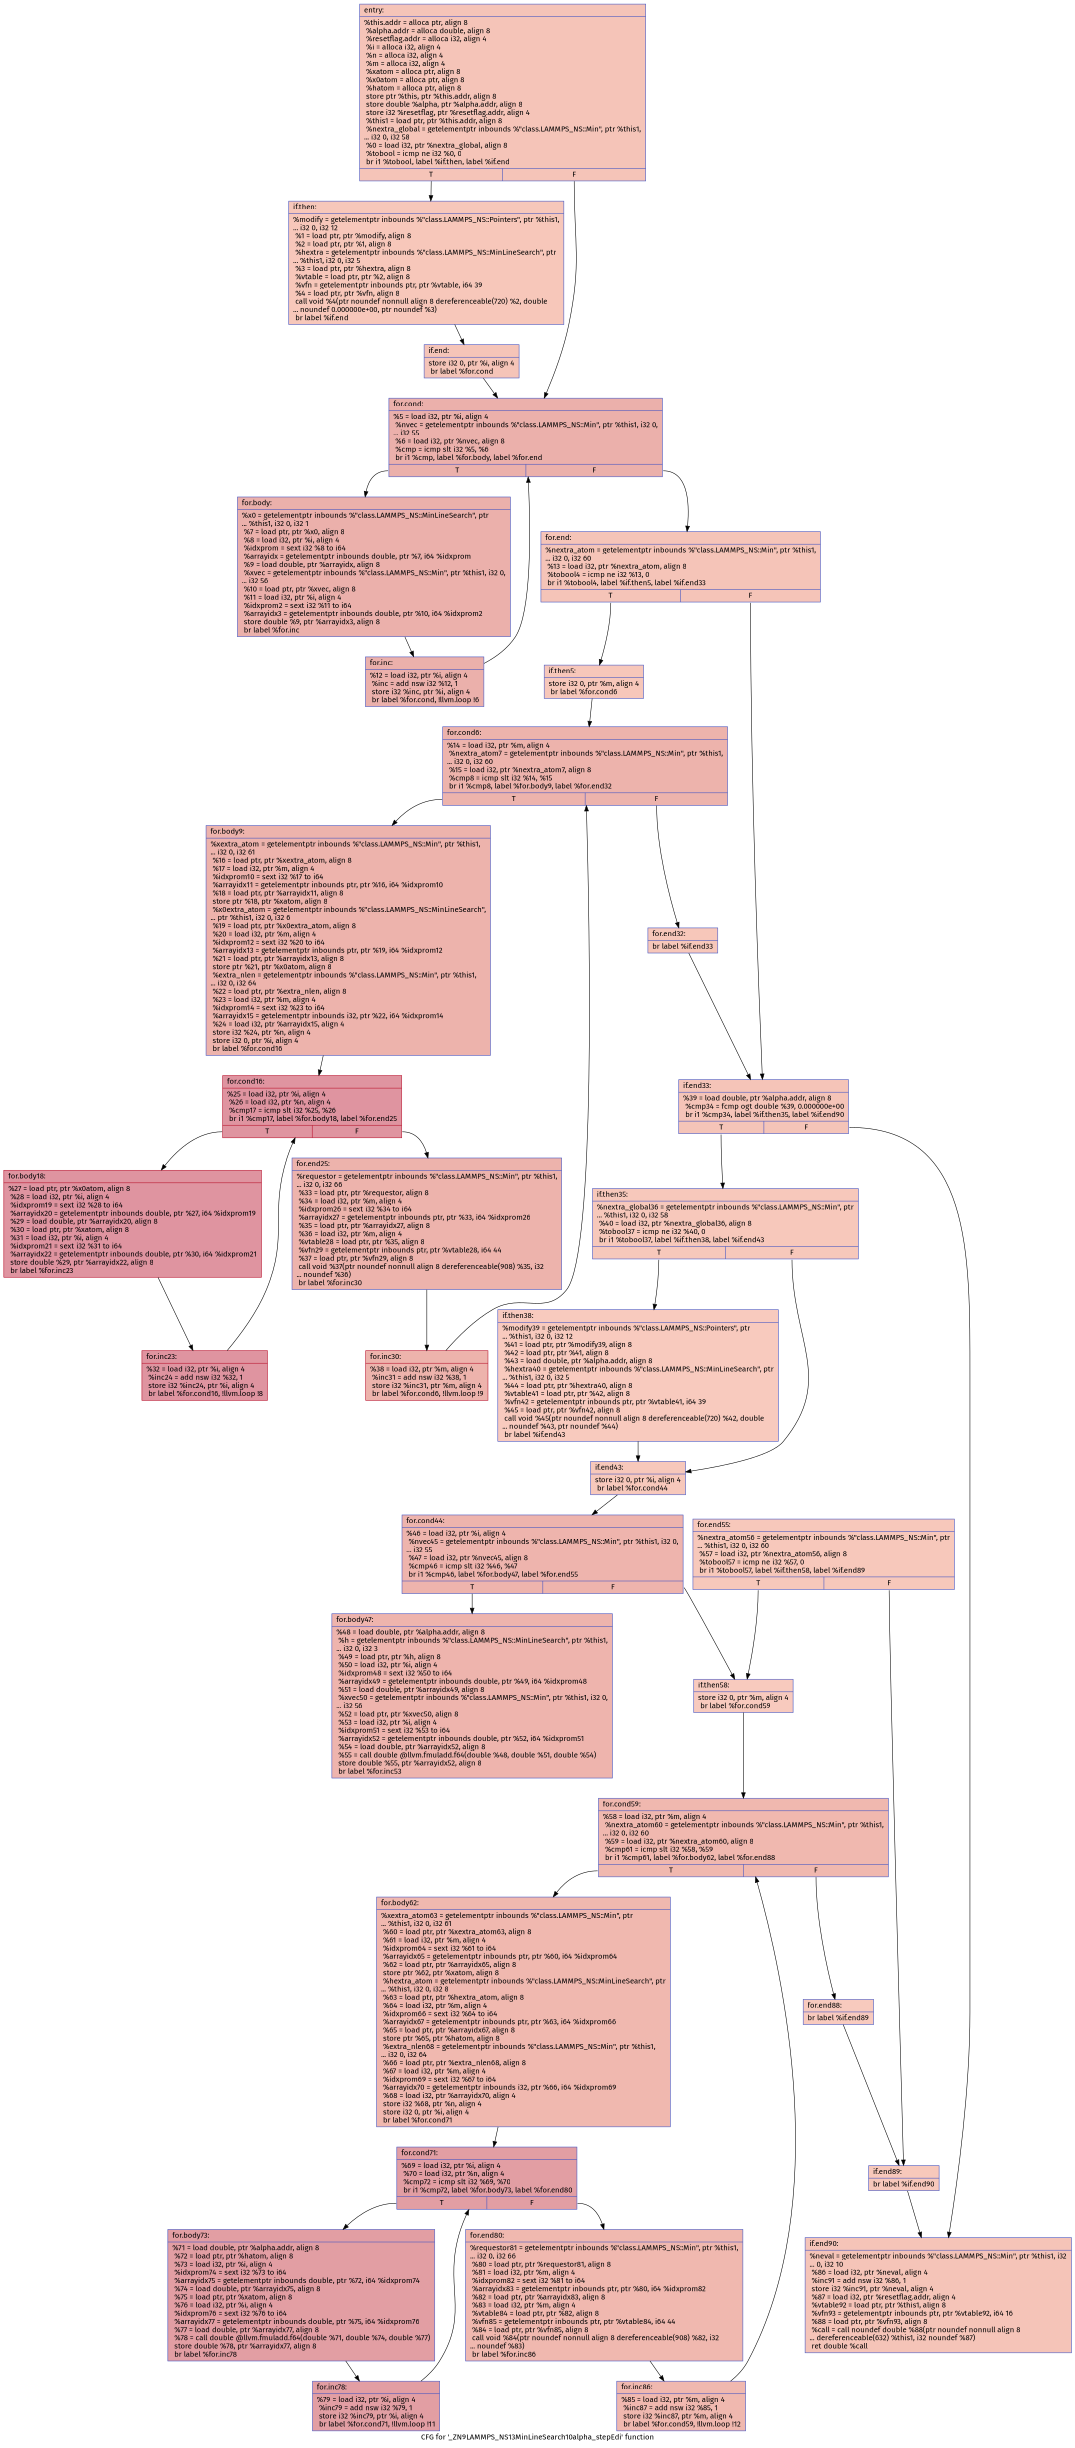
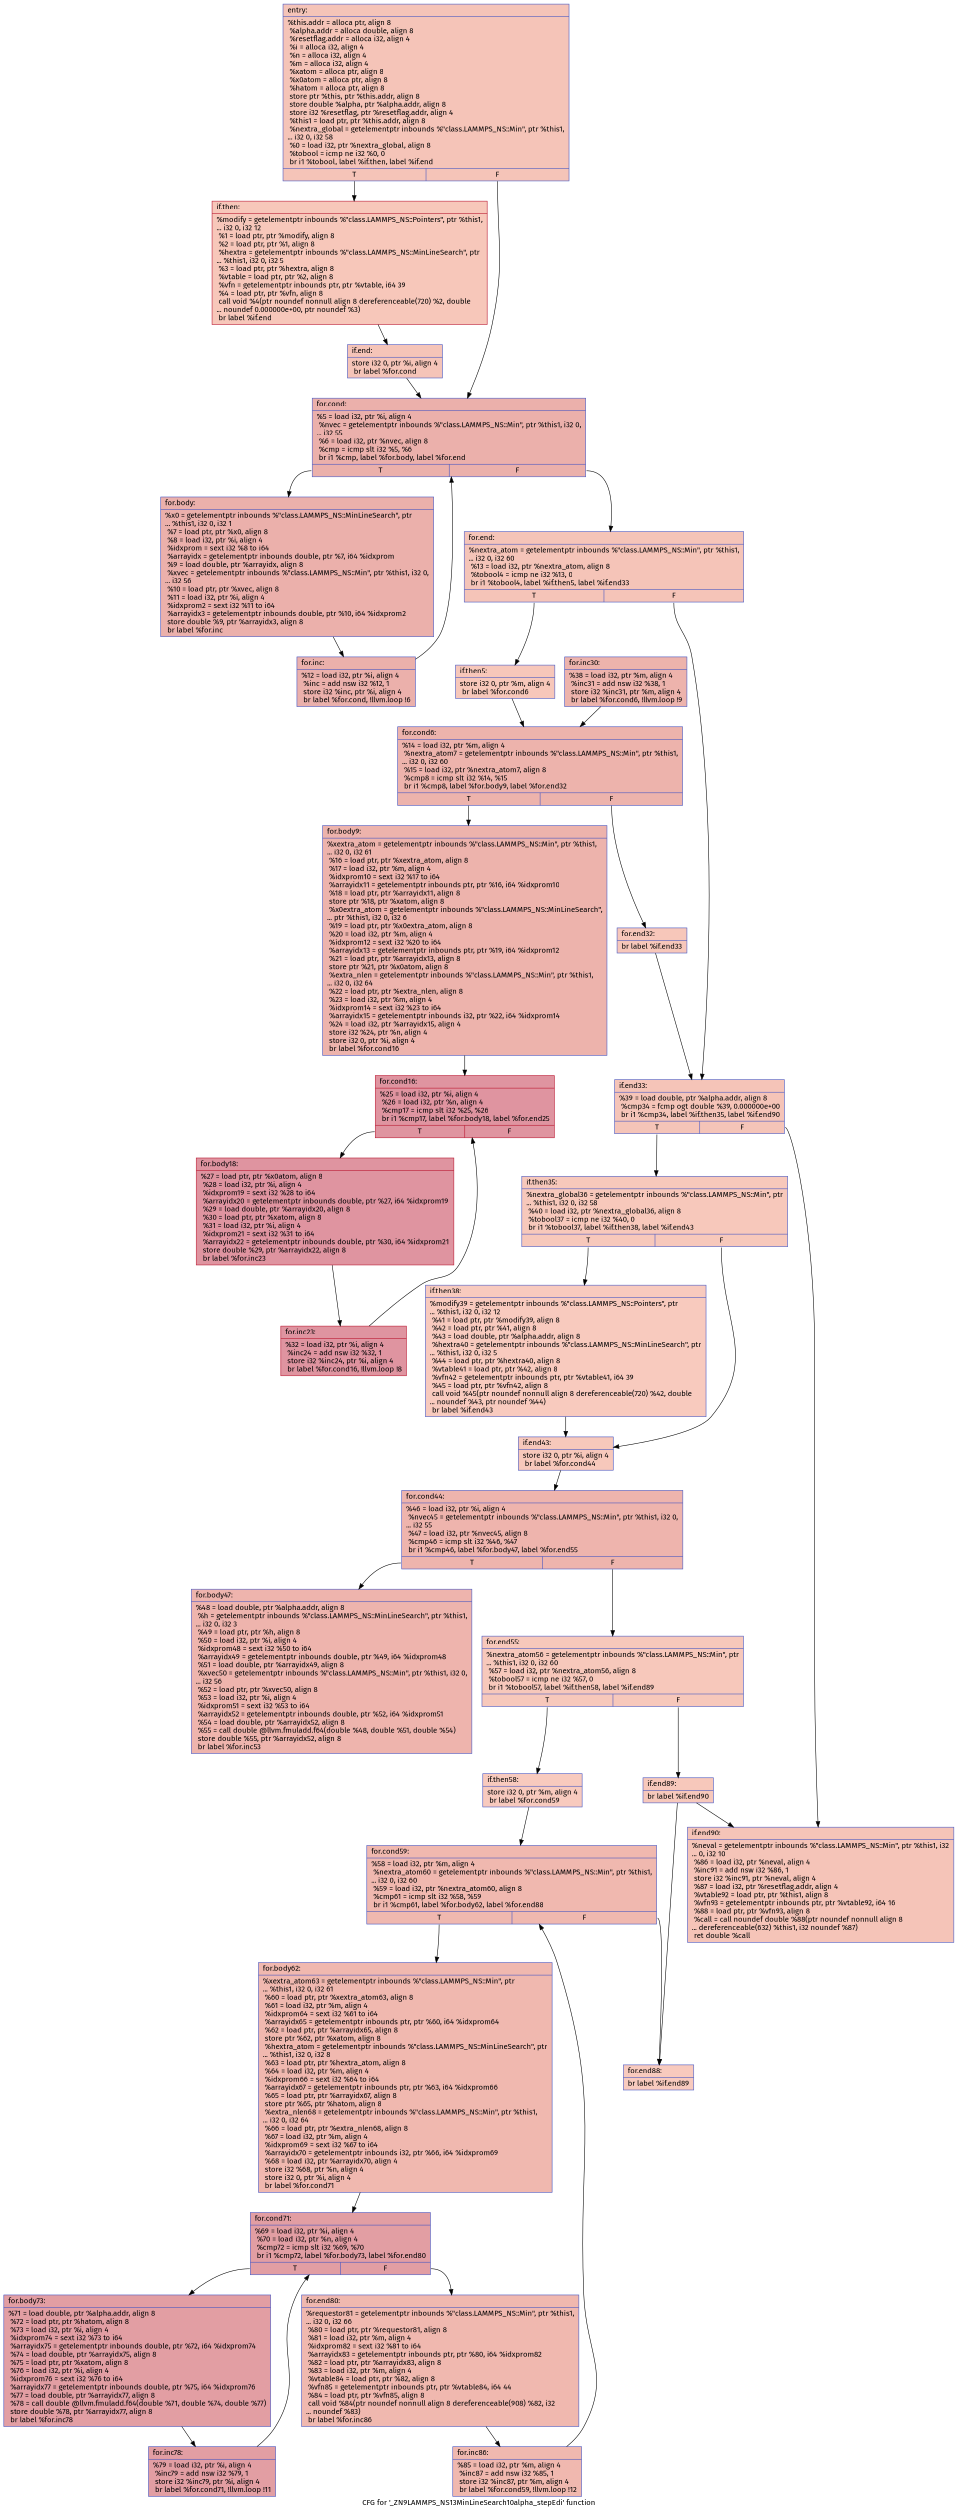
node "if.then:": color #3d50c3ff -> #b70d28ff
node "for.end25:": removed
node "for.inc30:": color #b70d28ff -> #3d50c3ff
edge "for.cond44:" -> "if.then58:": now "for.cond44:" -> "for.end55:"
edge "for.end88:" -> "if.end89:": reversed
